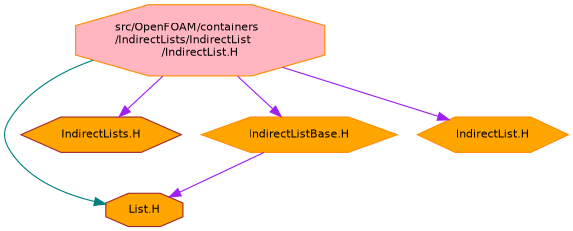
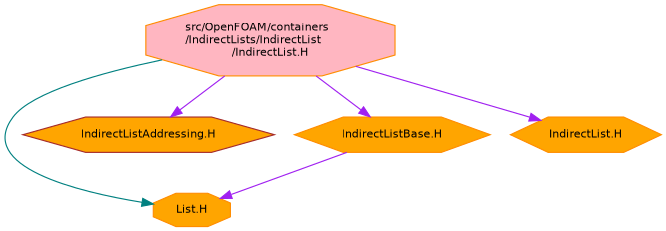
node "IndirectLists.H": label "IndirectLists.H" -> "IndirectListAddressing.H"
node "List.H": color brown -> darkorange
